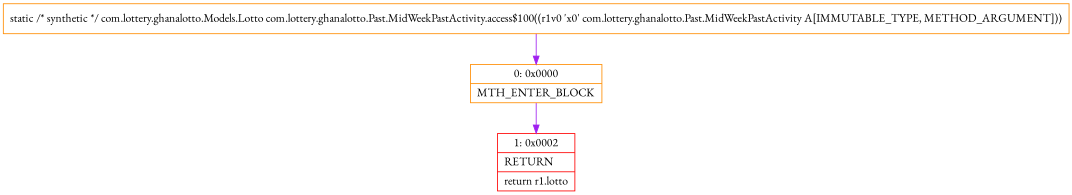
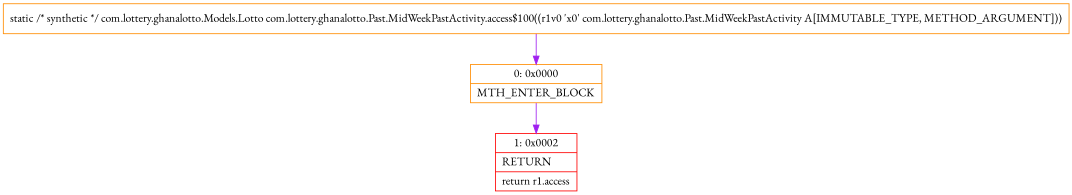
node "1: 0x0002": text "return r1.lotto" -> "return r1.access"
